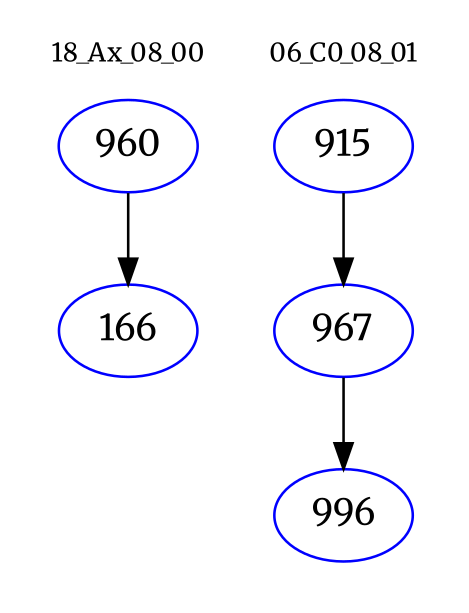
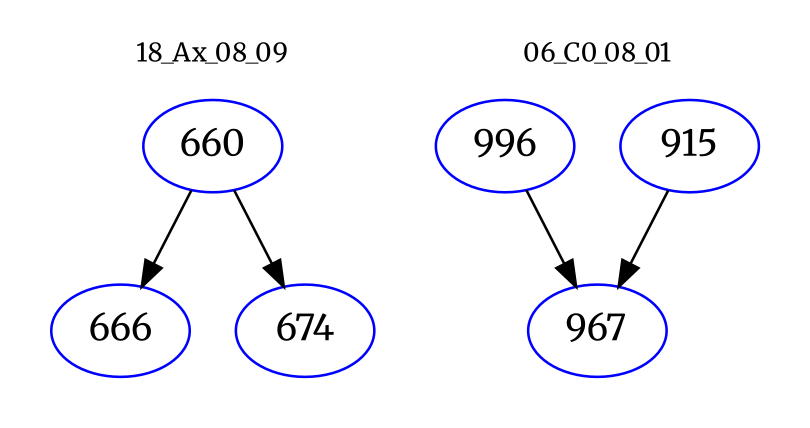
cluster "18_Ax_08_00": label "18_Ax_08_00" -> "18_Ax_08_09"
node "960": label "960" -> "660"
node "166": label "166" -> "666"
node "674": added
edge "967" -> "996": reversed
